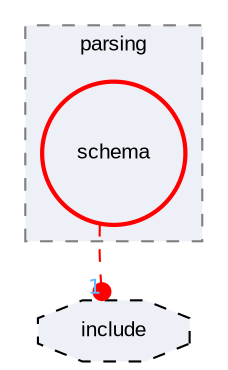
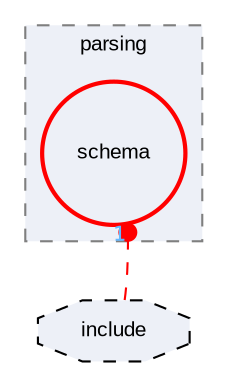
edge "schema" -> "include": reversed
